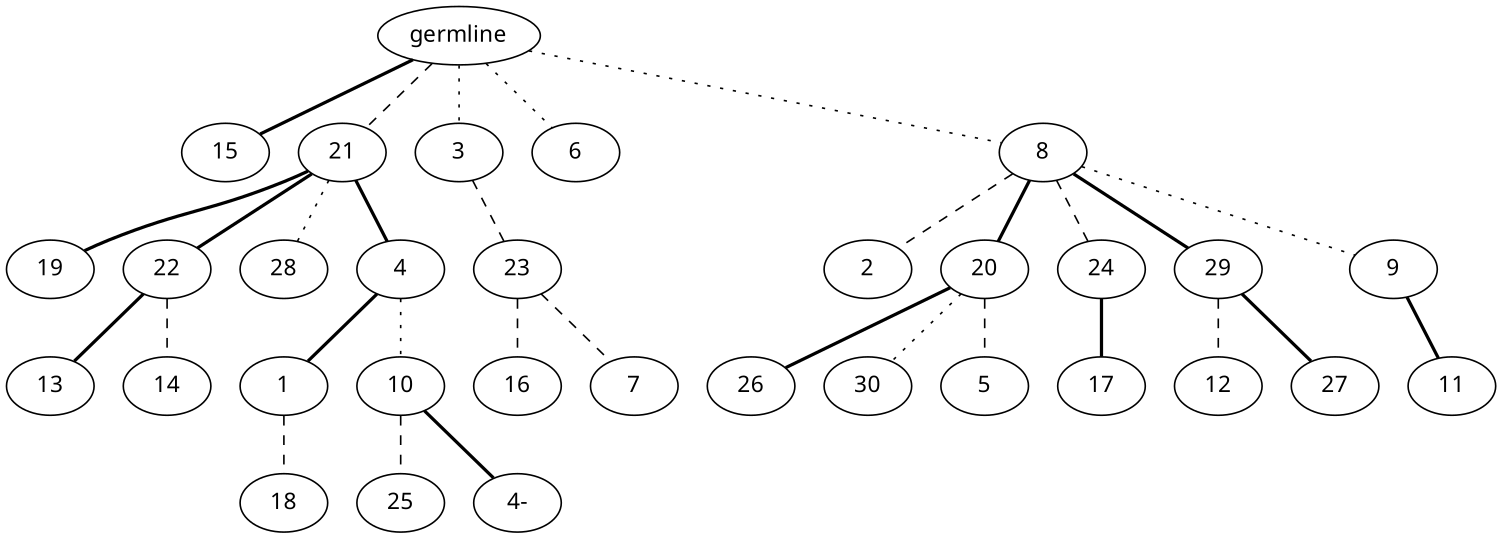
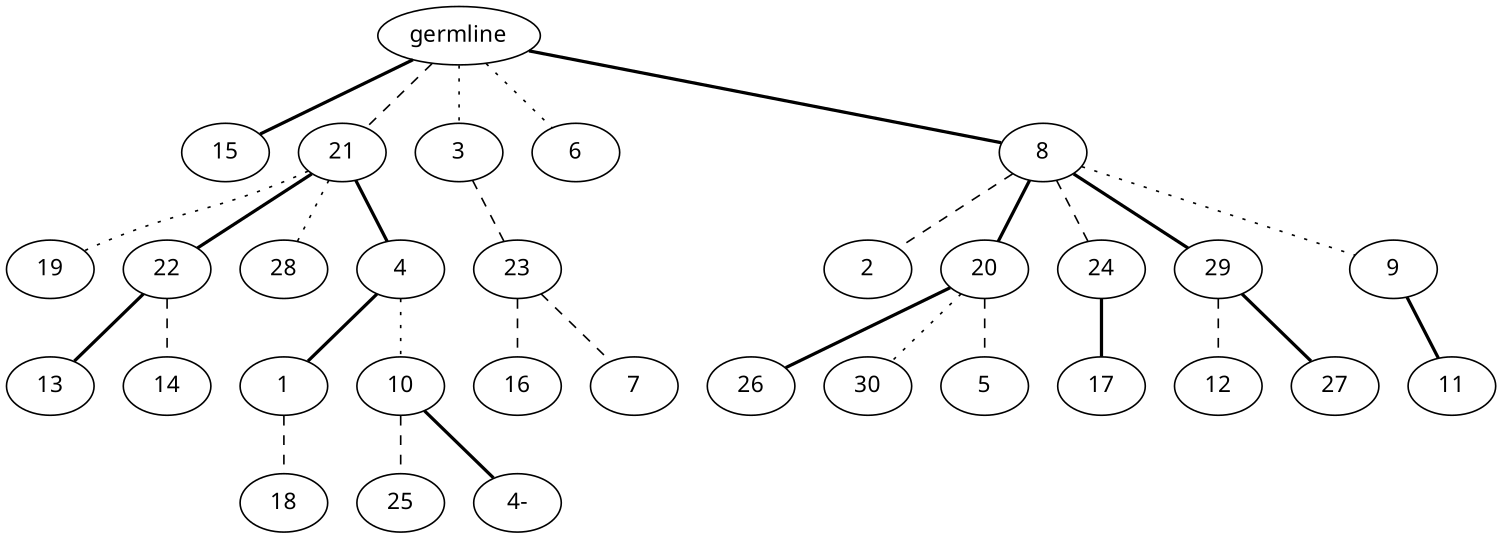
edge "germline" -- "8": style dotted -> bold
edge "21" -- "19": style bold -> dotted
